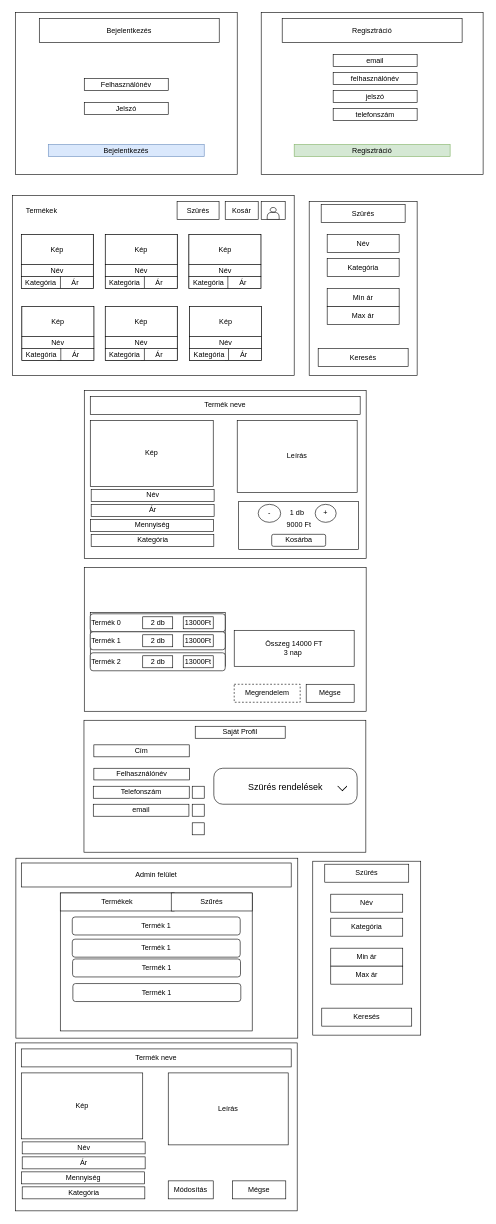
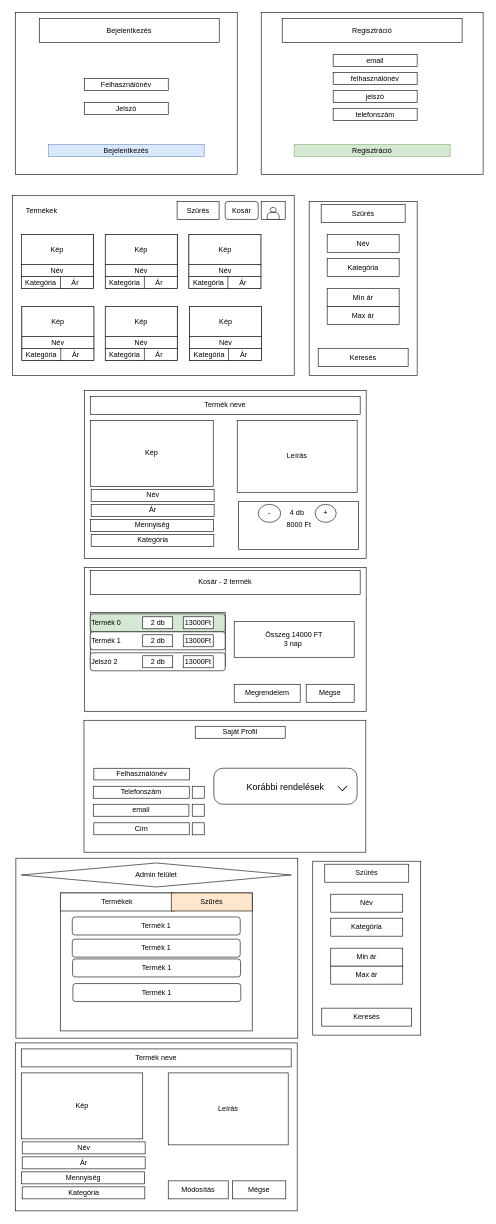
node "Kosár": shape rectangle -> rounded rectangle
node "1 db": label "1 db" -> "4 db"
node "9000 Ft": label "9000 Ft" -> "8000 Ft"
node "Kosárba": removed
node "Kosár - 2 termék": added
node "Termék 0": fillcolor #ffffff -> #d5e8d4
node "Összeg 14000 FT 3 nap": moved (294, 648) -> (294, 639)
node "Termék 2": label "Termék 2" -> "Jelszó 2"
node "Megrendelem": style dashed -> solid
node "Cím": moved (142, 751) -> (142, 829)
node "Szürés rendelések": label "Szürés rendelések" -> "Korábbi rendelések"
node "Admin felület": shape rectangle -> diamond
node "Szűrés": fillcolor #ffffff -> #ffe6cc
node "Módosítás": size 45x18 -> 60x18
